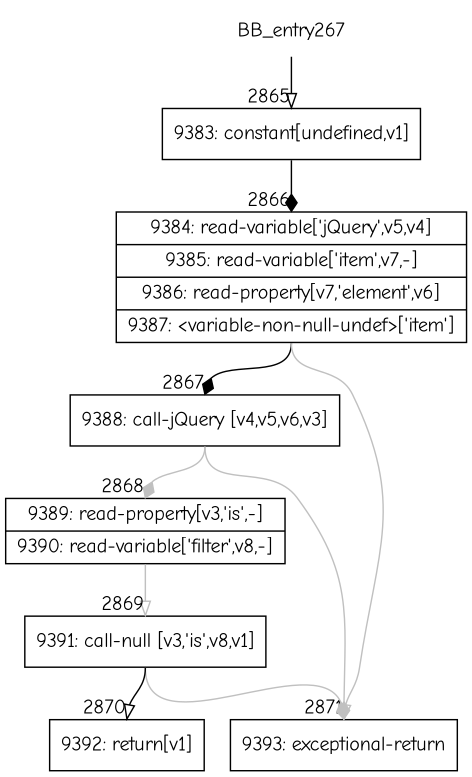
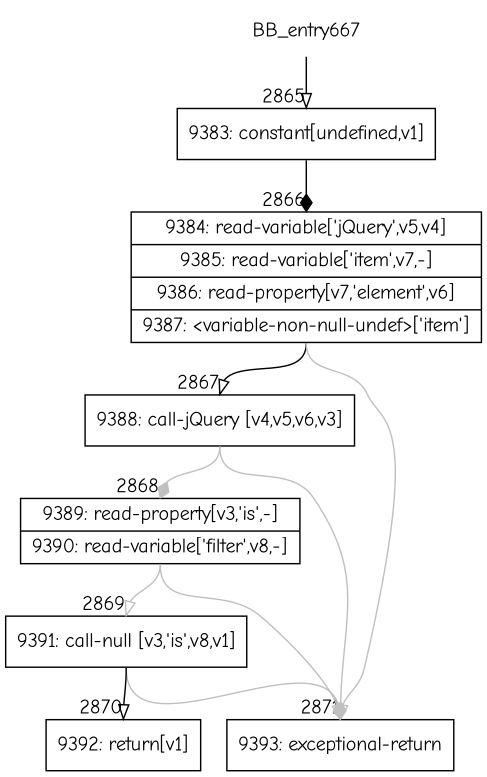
node "BB_entry267": label "BB_entry267" -> "BB_entry667"
edge "9384: read-variable['jQuery',v5,v4]" -> "9388: call-jQuery [v4,v5,v6,v3]": arrowhead diamond -> onormal
edge "9389: read-property[v3,'is',-]" -> "9393: exceptional-return": added
